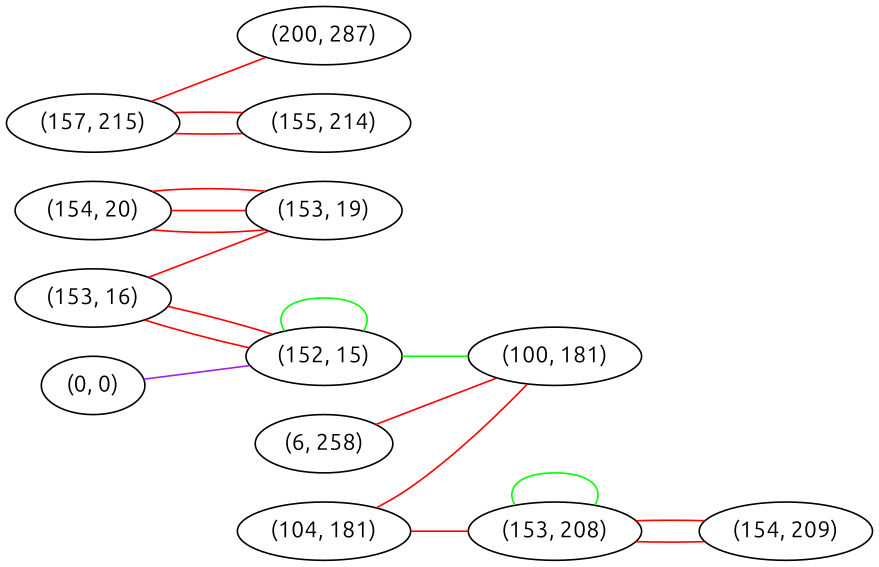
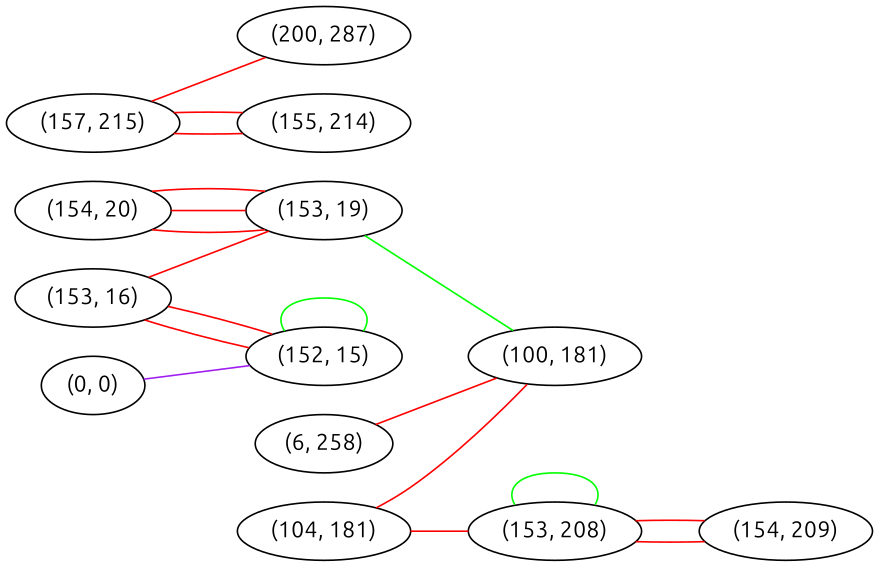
edge "(152, 15)" -- "(100, 181)": now "(153, 19)" -- "(100, 181)"
